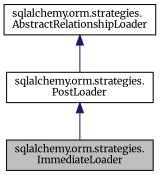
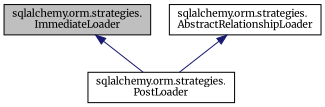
edge "sqlalchemy.orm.strategies. ImmediateLoader" -> "sqlalchemy.orm.strategies. PostLoader": reversed
